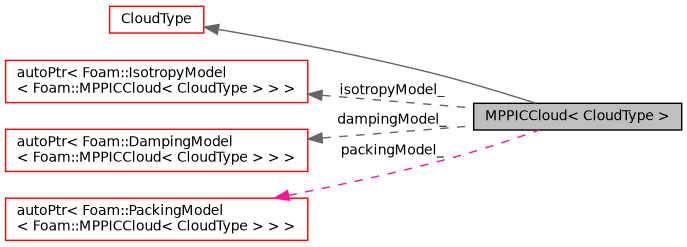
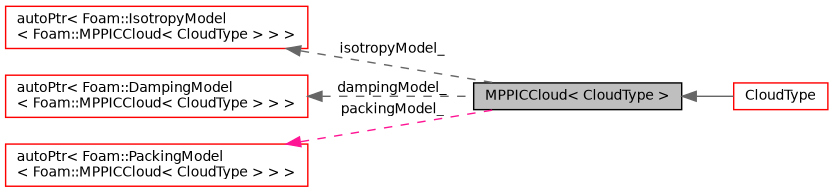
edge "MPPICCloud< CloudType >" -> "CloudType": reversed
